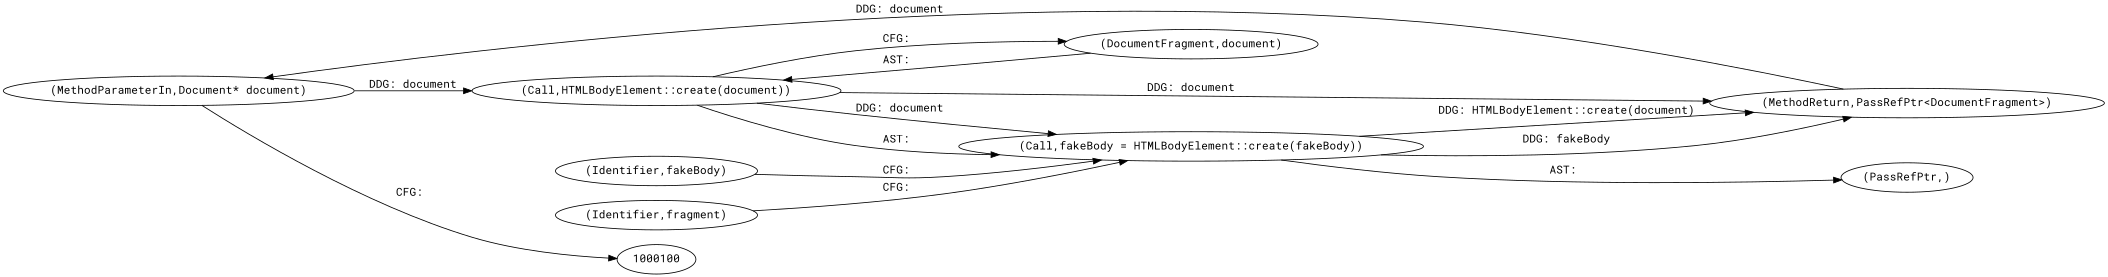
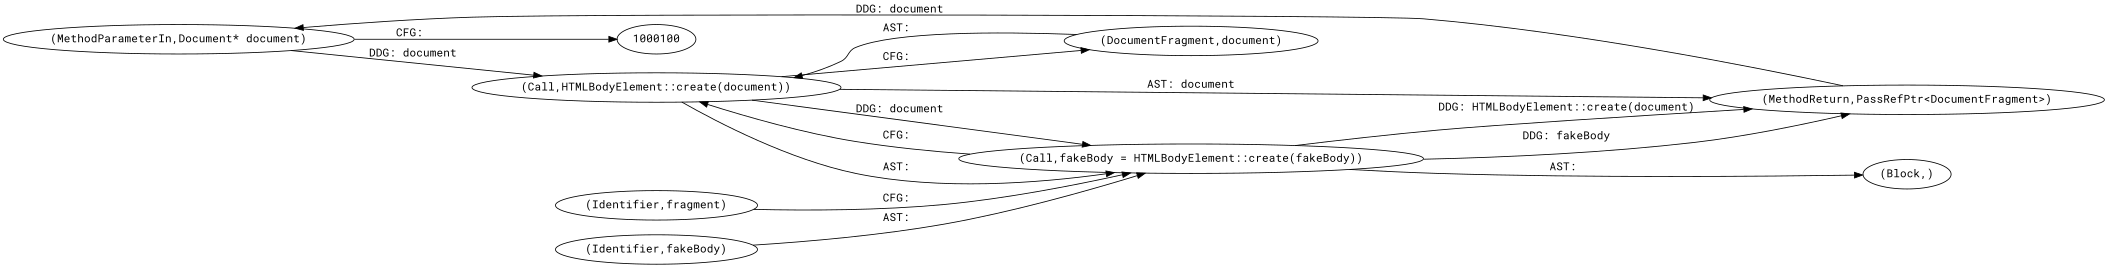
edge "(Call,HTMLBodyElement::create(document))" -> "(MethodReturn,PassRefPtr<DocumentFragment>)": label "DDG: document" -> "AST: document"
edge "(Call,fakeBody = HTMLBodyElement::create(fakeBody))" -> "(Call,HTMLBodyElement::create(document))": added, label "CFG:"
edge "(Identifier,fakeBody)" -> "(Call,fakeBody = HTMLBodyElement::create(fakeBody))": label "CFG: " -> "AST: "
node "(PassRefPtr,)": label "(PassRefPtr,)" -> "(Block,)"
